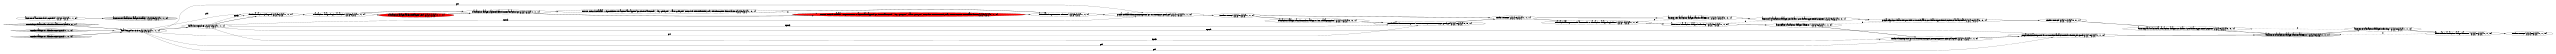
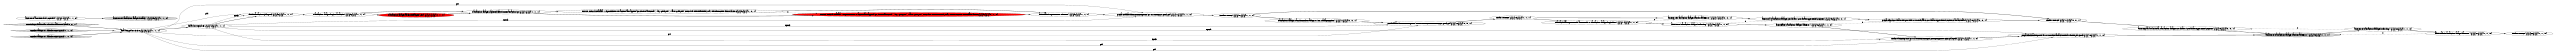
edge "sender.runOnce()@@@10@@@['1', '1', '1']" -> "sender.runOnce()@@@13@@@['1', '1', '1']": now "sender.runOnce()@@@10@@@['1', '1', '1']" -> "sender.runOnce()@@@17@@@['0', '0', '1']"
